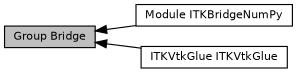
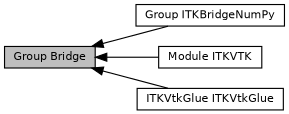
node "Module ITKBridgeNumPy": label "Module ITKBridgeNumPy" -> "Group ITKBridgeNumPy"
node "Module ITKVTK": added
